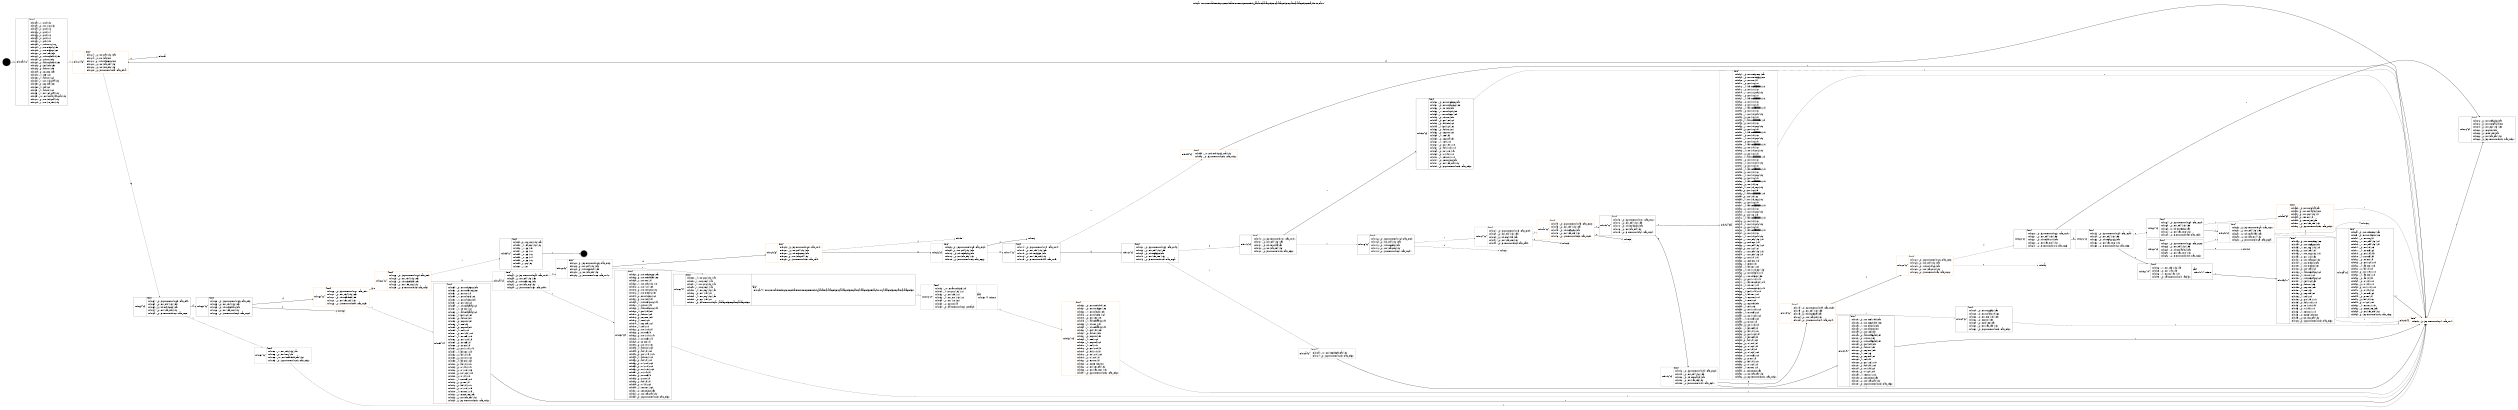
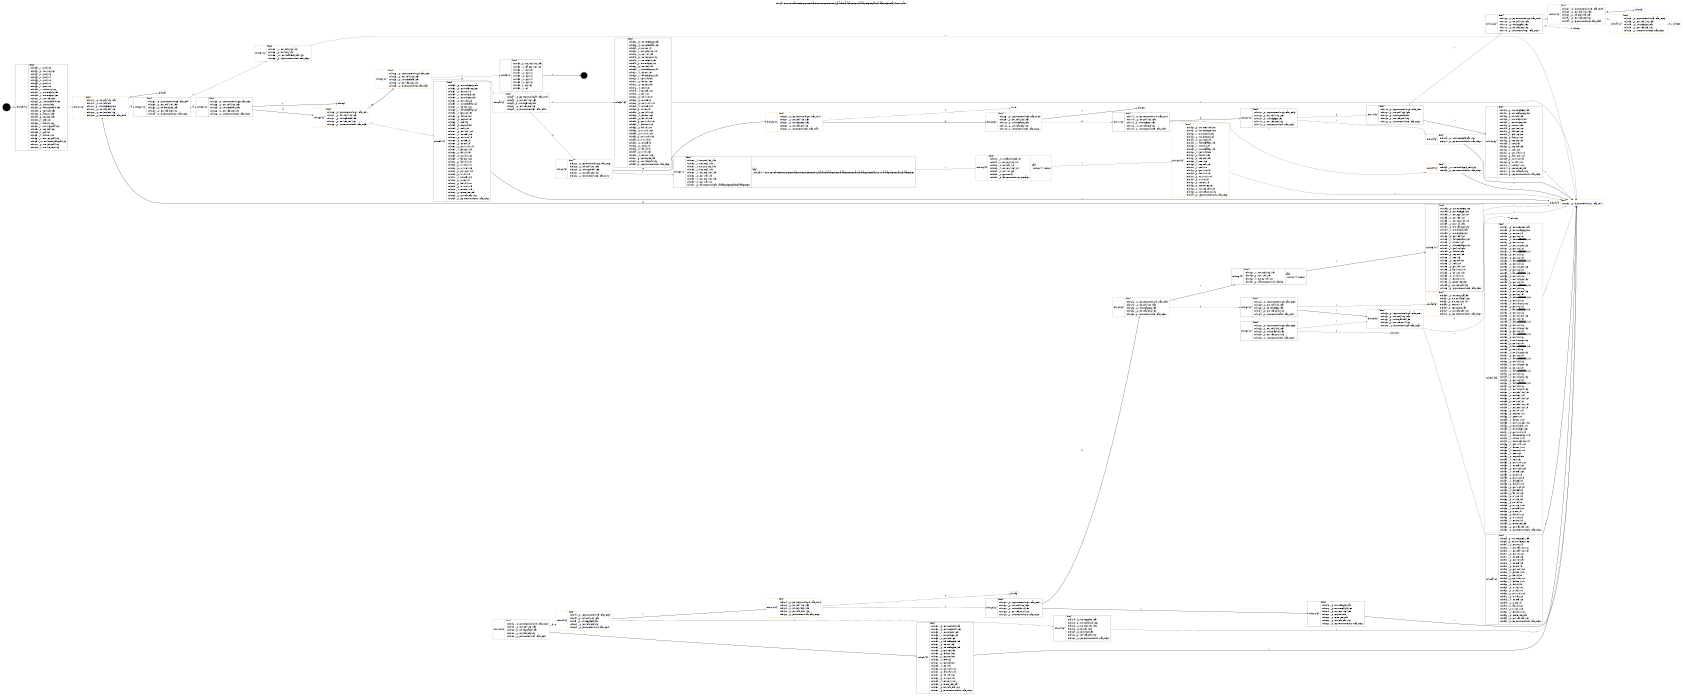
node "0x4017bc [28]": removed
edge "0x4020d2 [5]" -> "0x401c73 [30]": reversed
